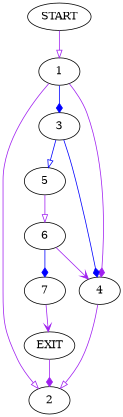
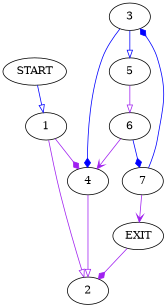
edge "START" -> "1": color purple -> blue
edge "1" -> "3": now "7" -> "3"
